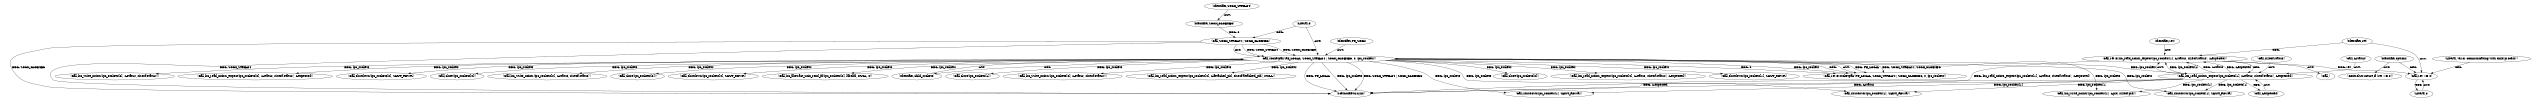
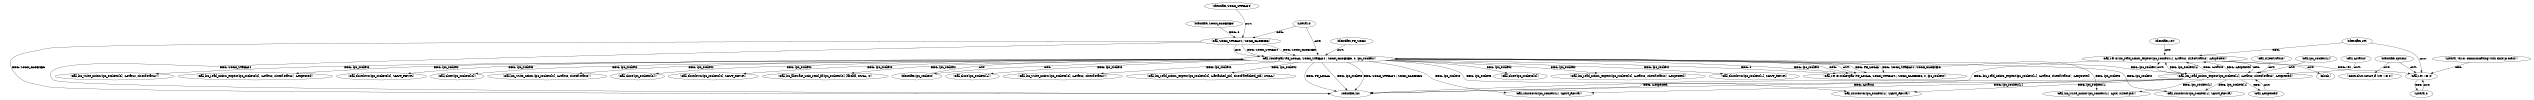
edge "(Identifier,SOCK_STREAM)" -> "(Identifier,SOCK_CLOEXEC)": now "(Identifier,SOCK_STREAM)" -> "(Call,SOCK_STREAM | SOCK_CLOEXEC)"
node "(Call,ipc_sockets[1])": added
edge "(Identifier,options)" -> "(Call,ret <= 0)": label "CFG: " -> "AST: "
node "(Identifier,child_sockets)": label "(Identifier,child_sockets)" -> "(Identifier,ipc_sockets)"
node "(Call,)": label "(Call,)" -> "(Block,)"
node "(MethodReturn,int)": label "(MethodReturn,int)" -> "(Identifier,int)"
